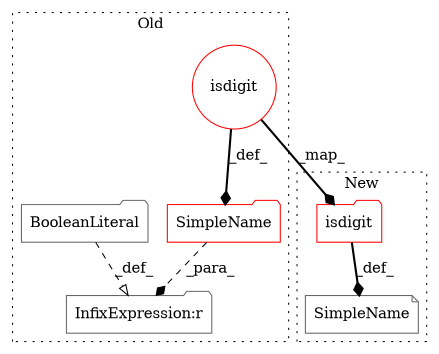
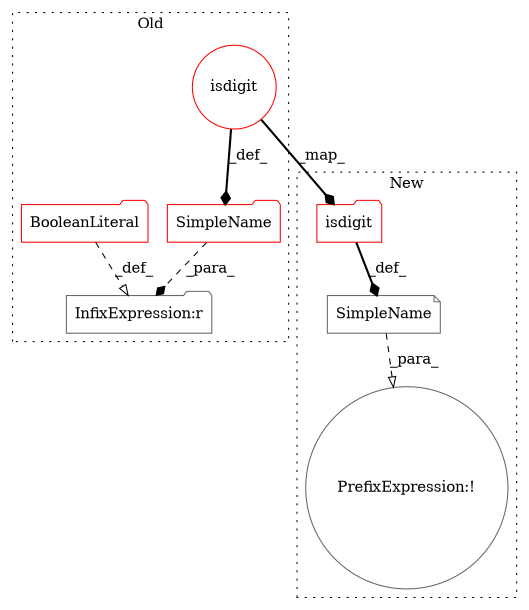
node "BooleanLiteral": color gray40 -> red
node "PrefixExpression:!": added
